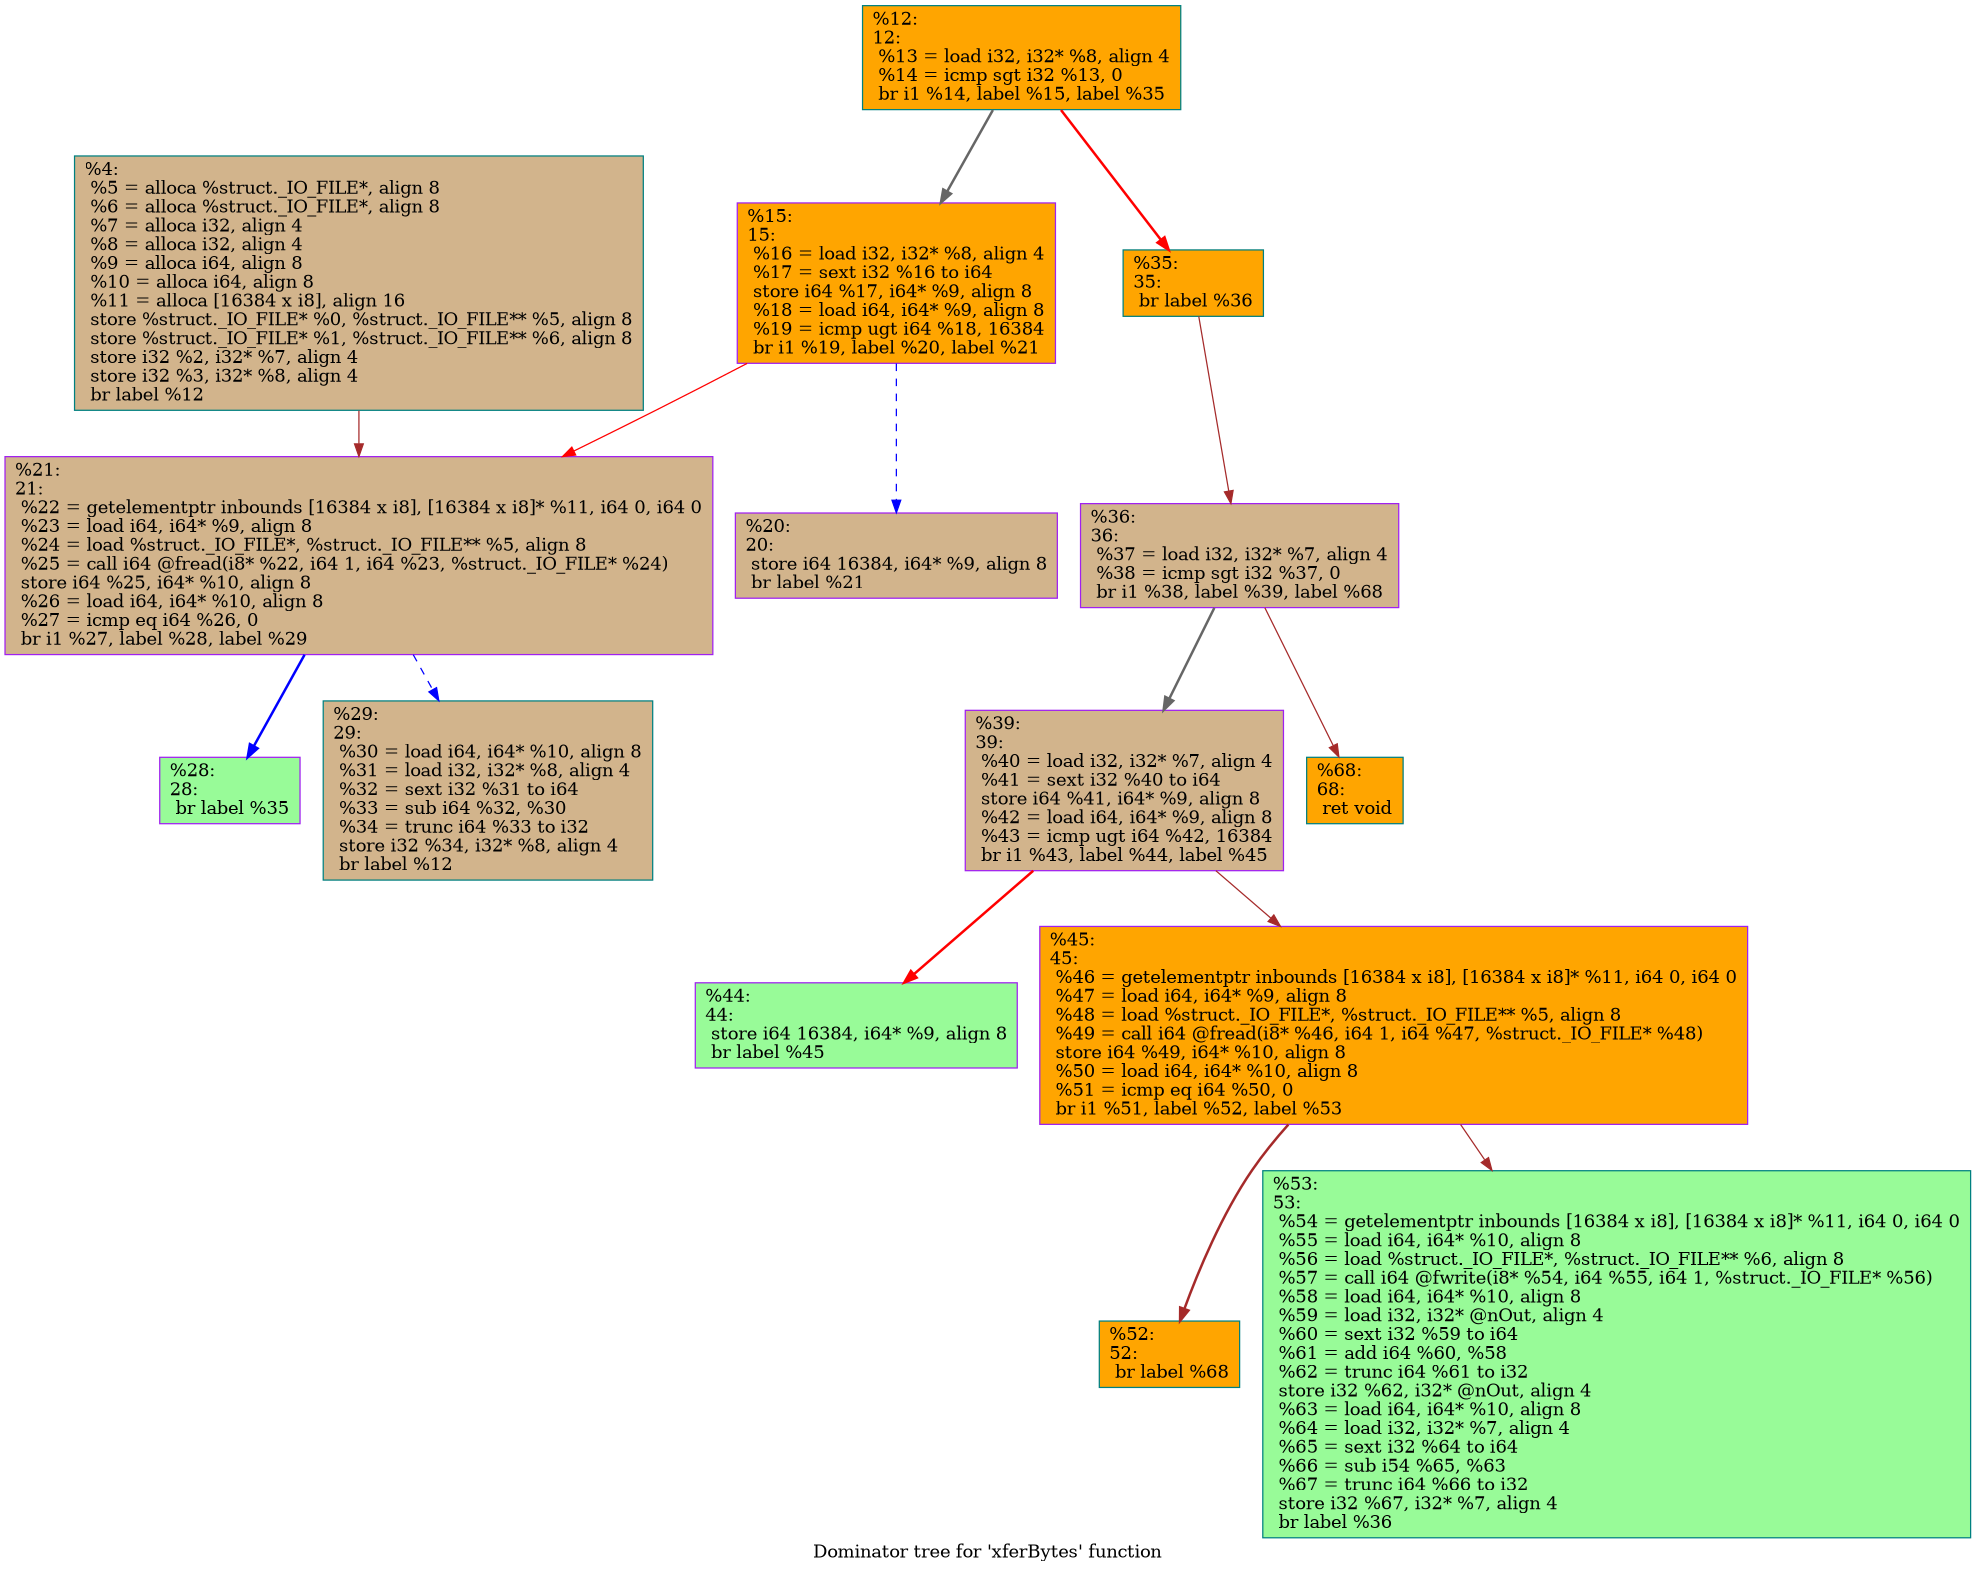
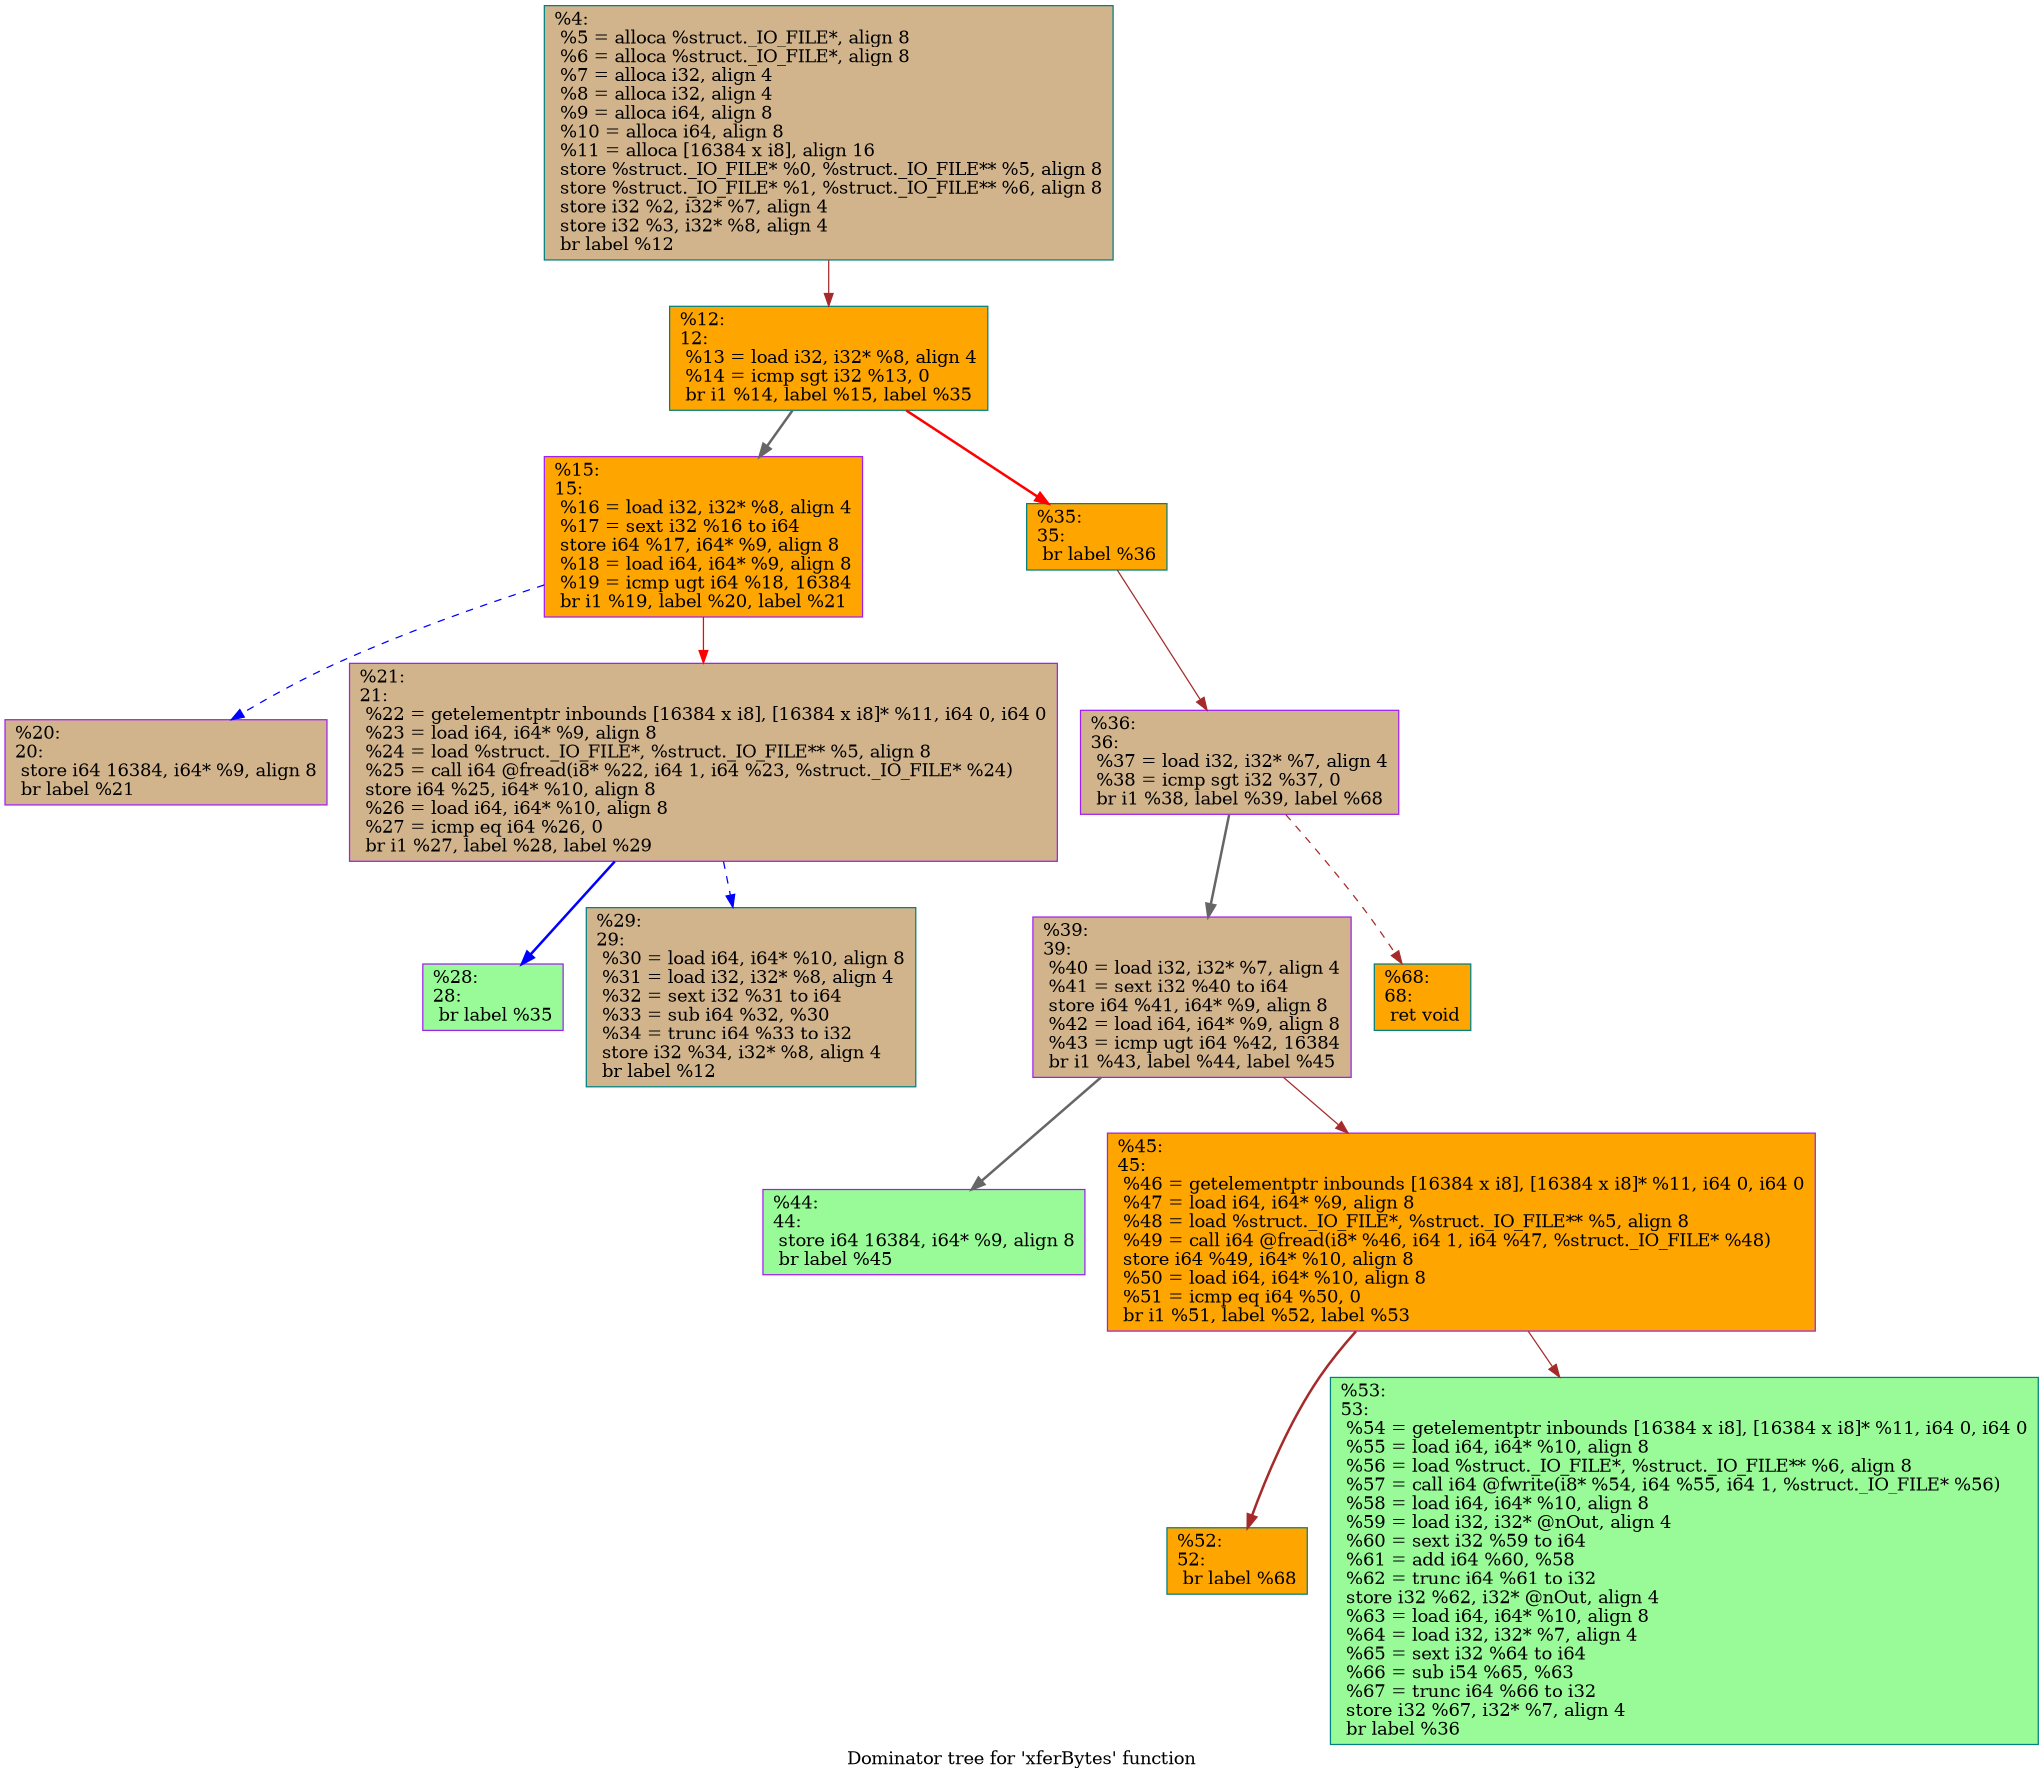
edge "%4:" -> "%21:": now "%4:" -> "%12:"
edge "%36:" -> "%68:": style solid -> dashed
edge "%39:" -> "%44:": color red -> gray40
